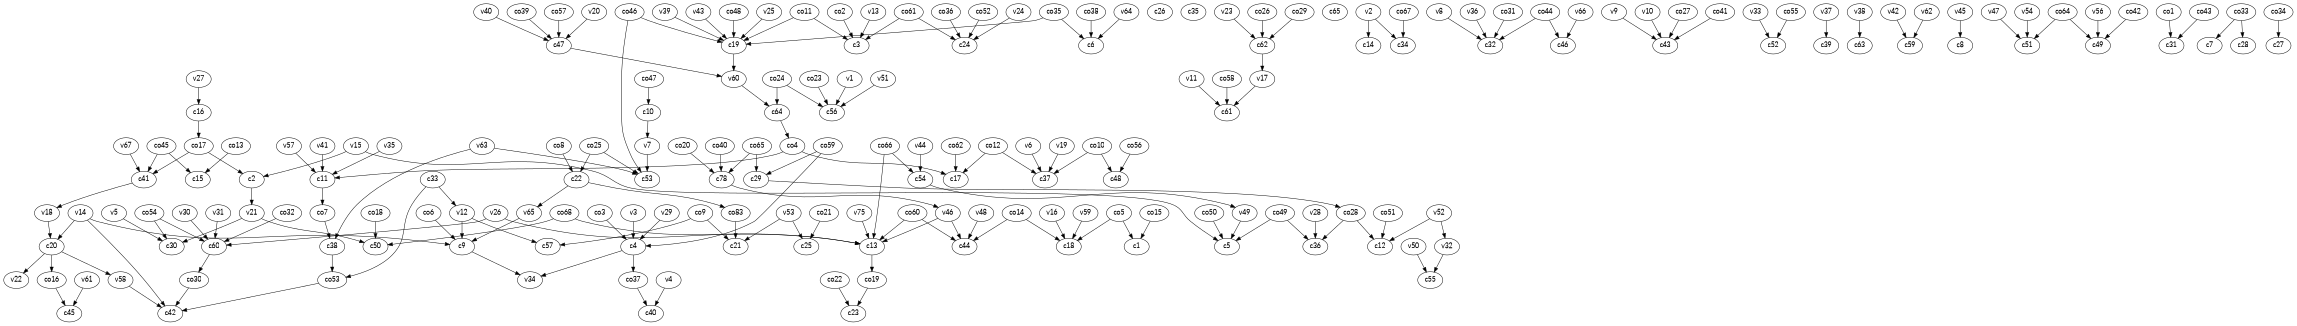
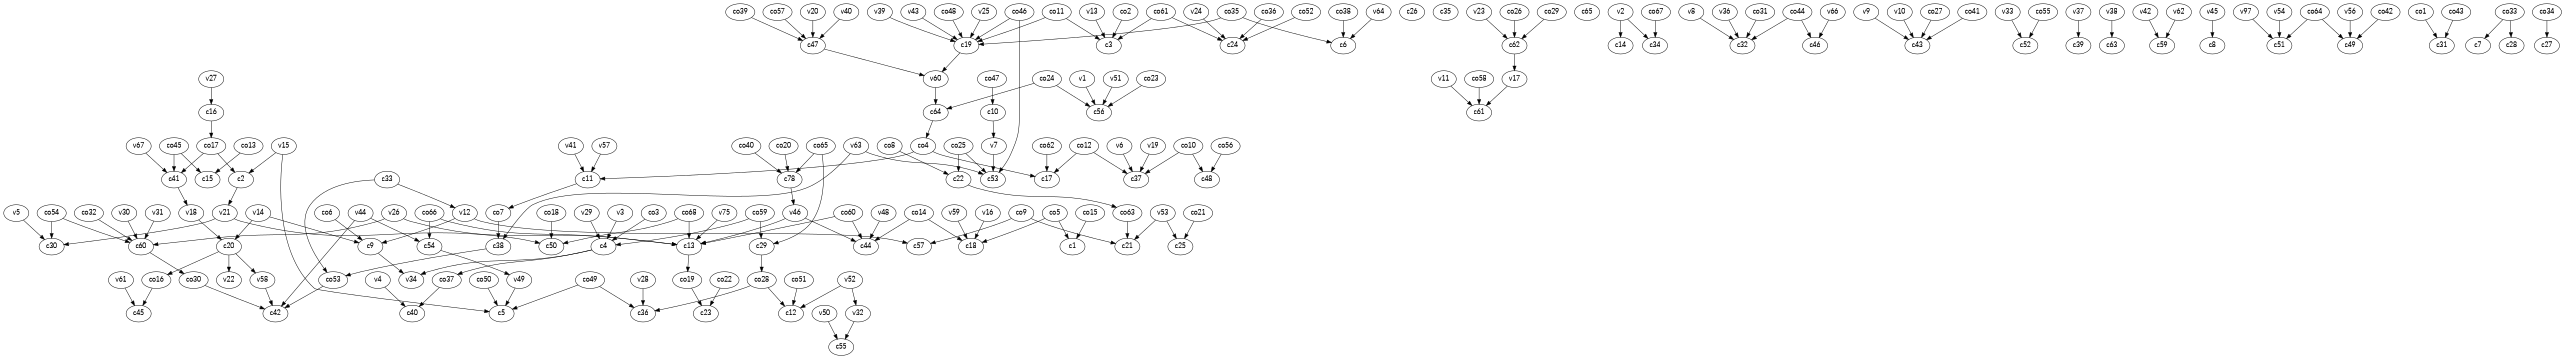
node "v47": label "v47" -> "v97"
node "v35": removed
node "v65": removed
node "co83": label "co83" -> "co63"
edge "v14" -> "c42": now "v44" -> "c42"
